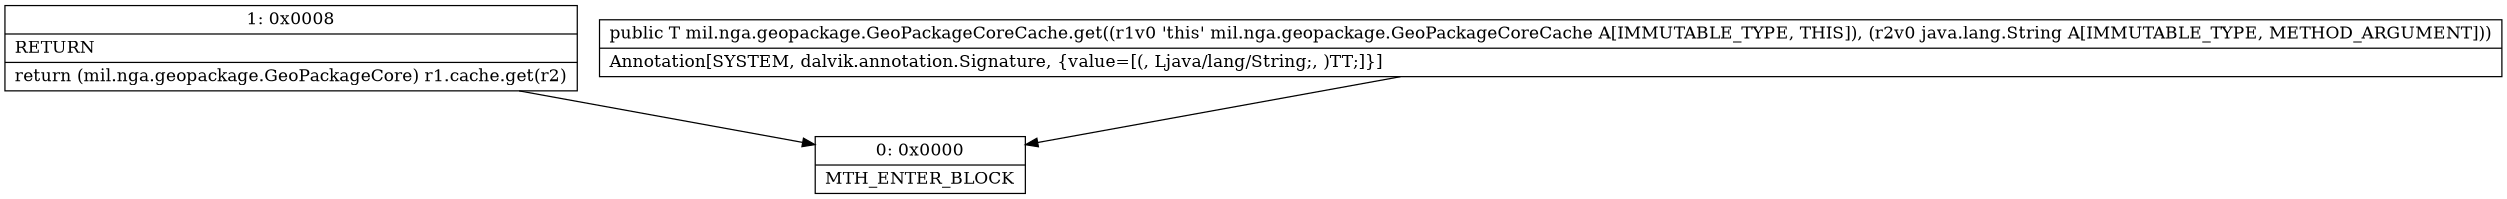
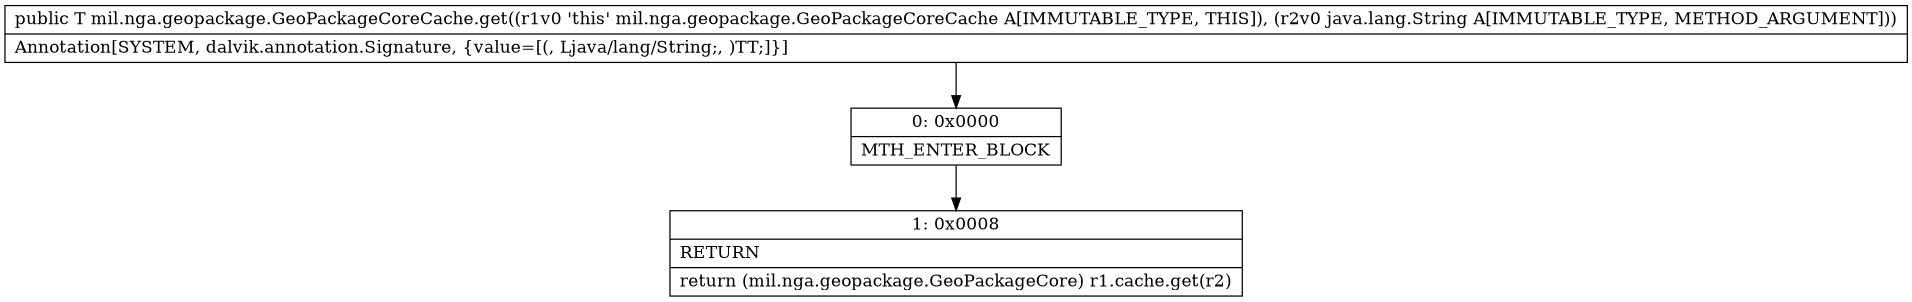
edge "1: 0x0008" -> "0: 0x0000": reversed
